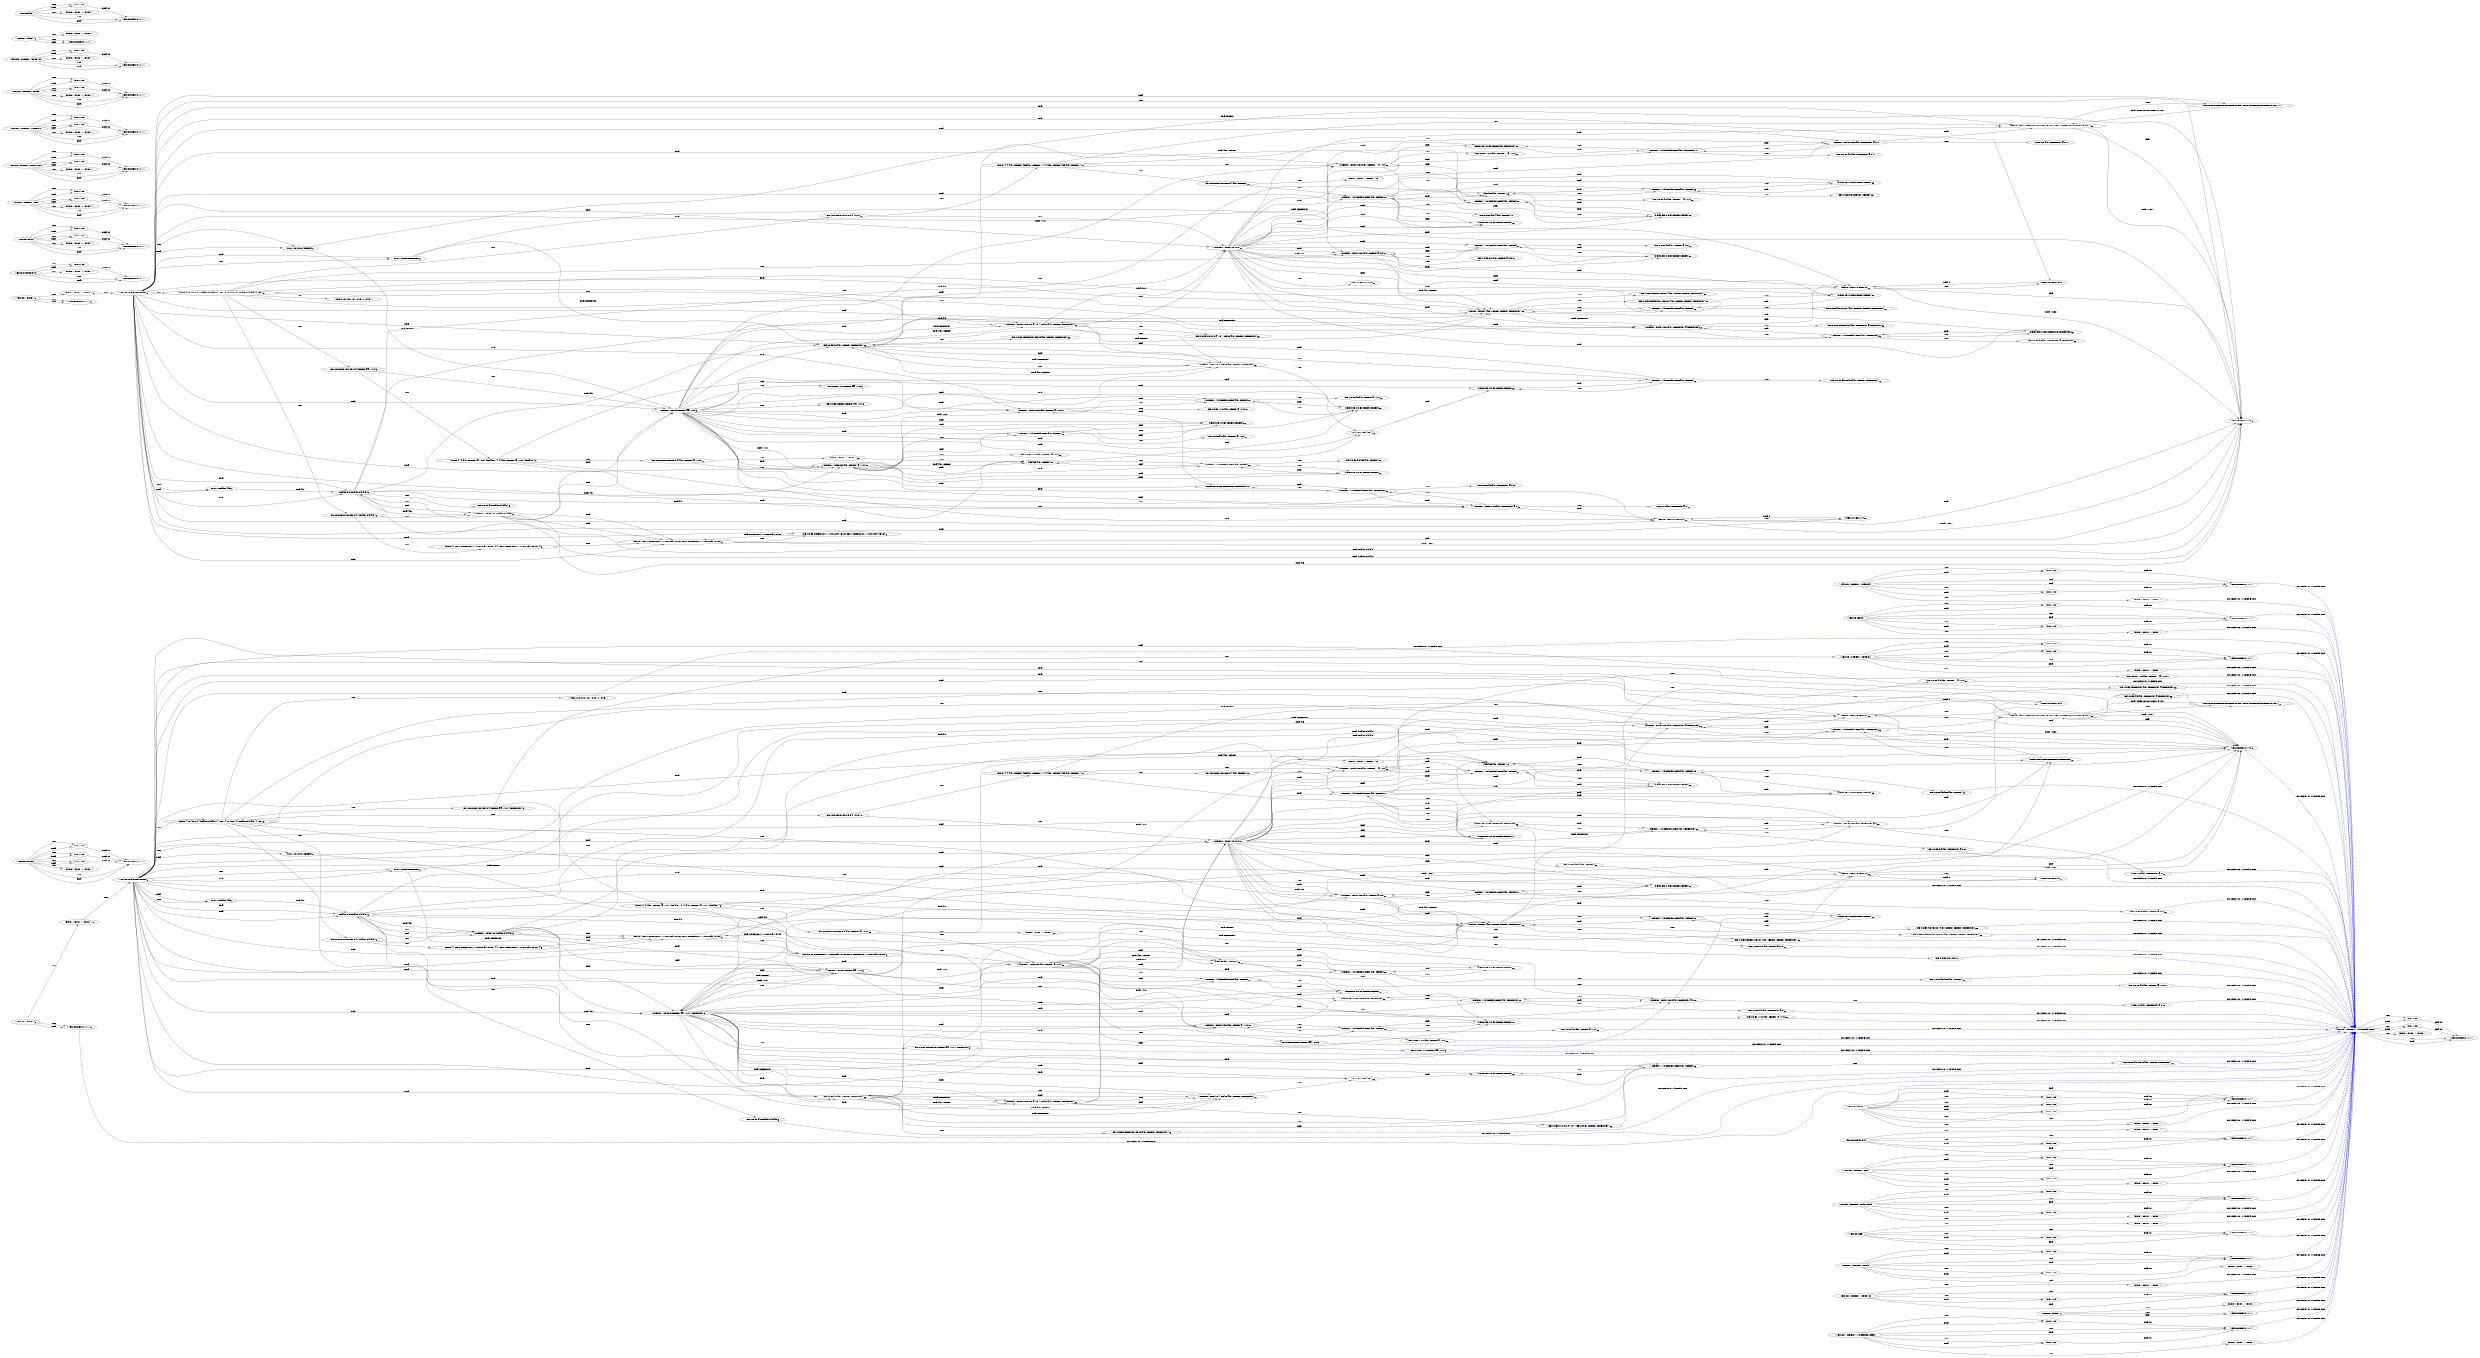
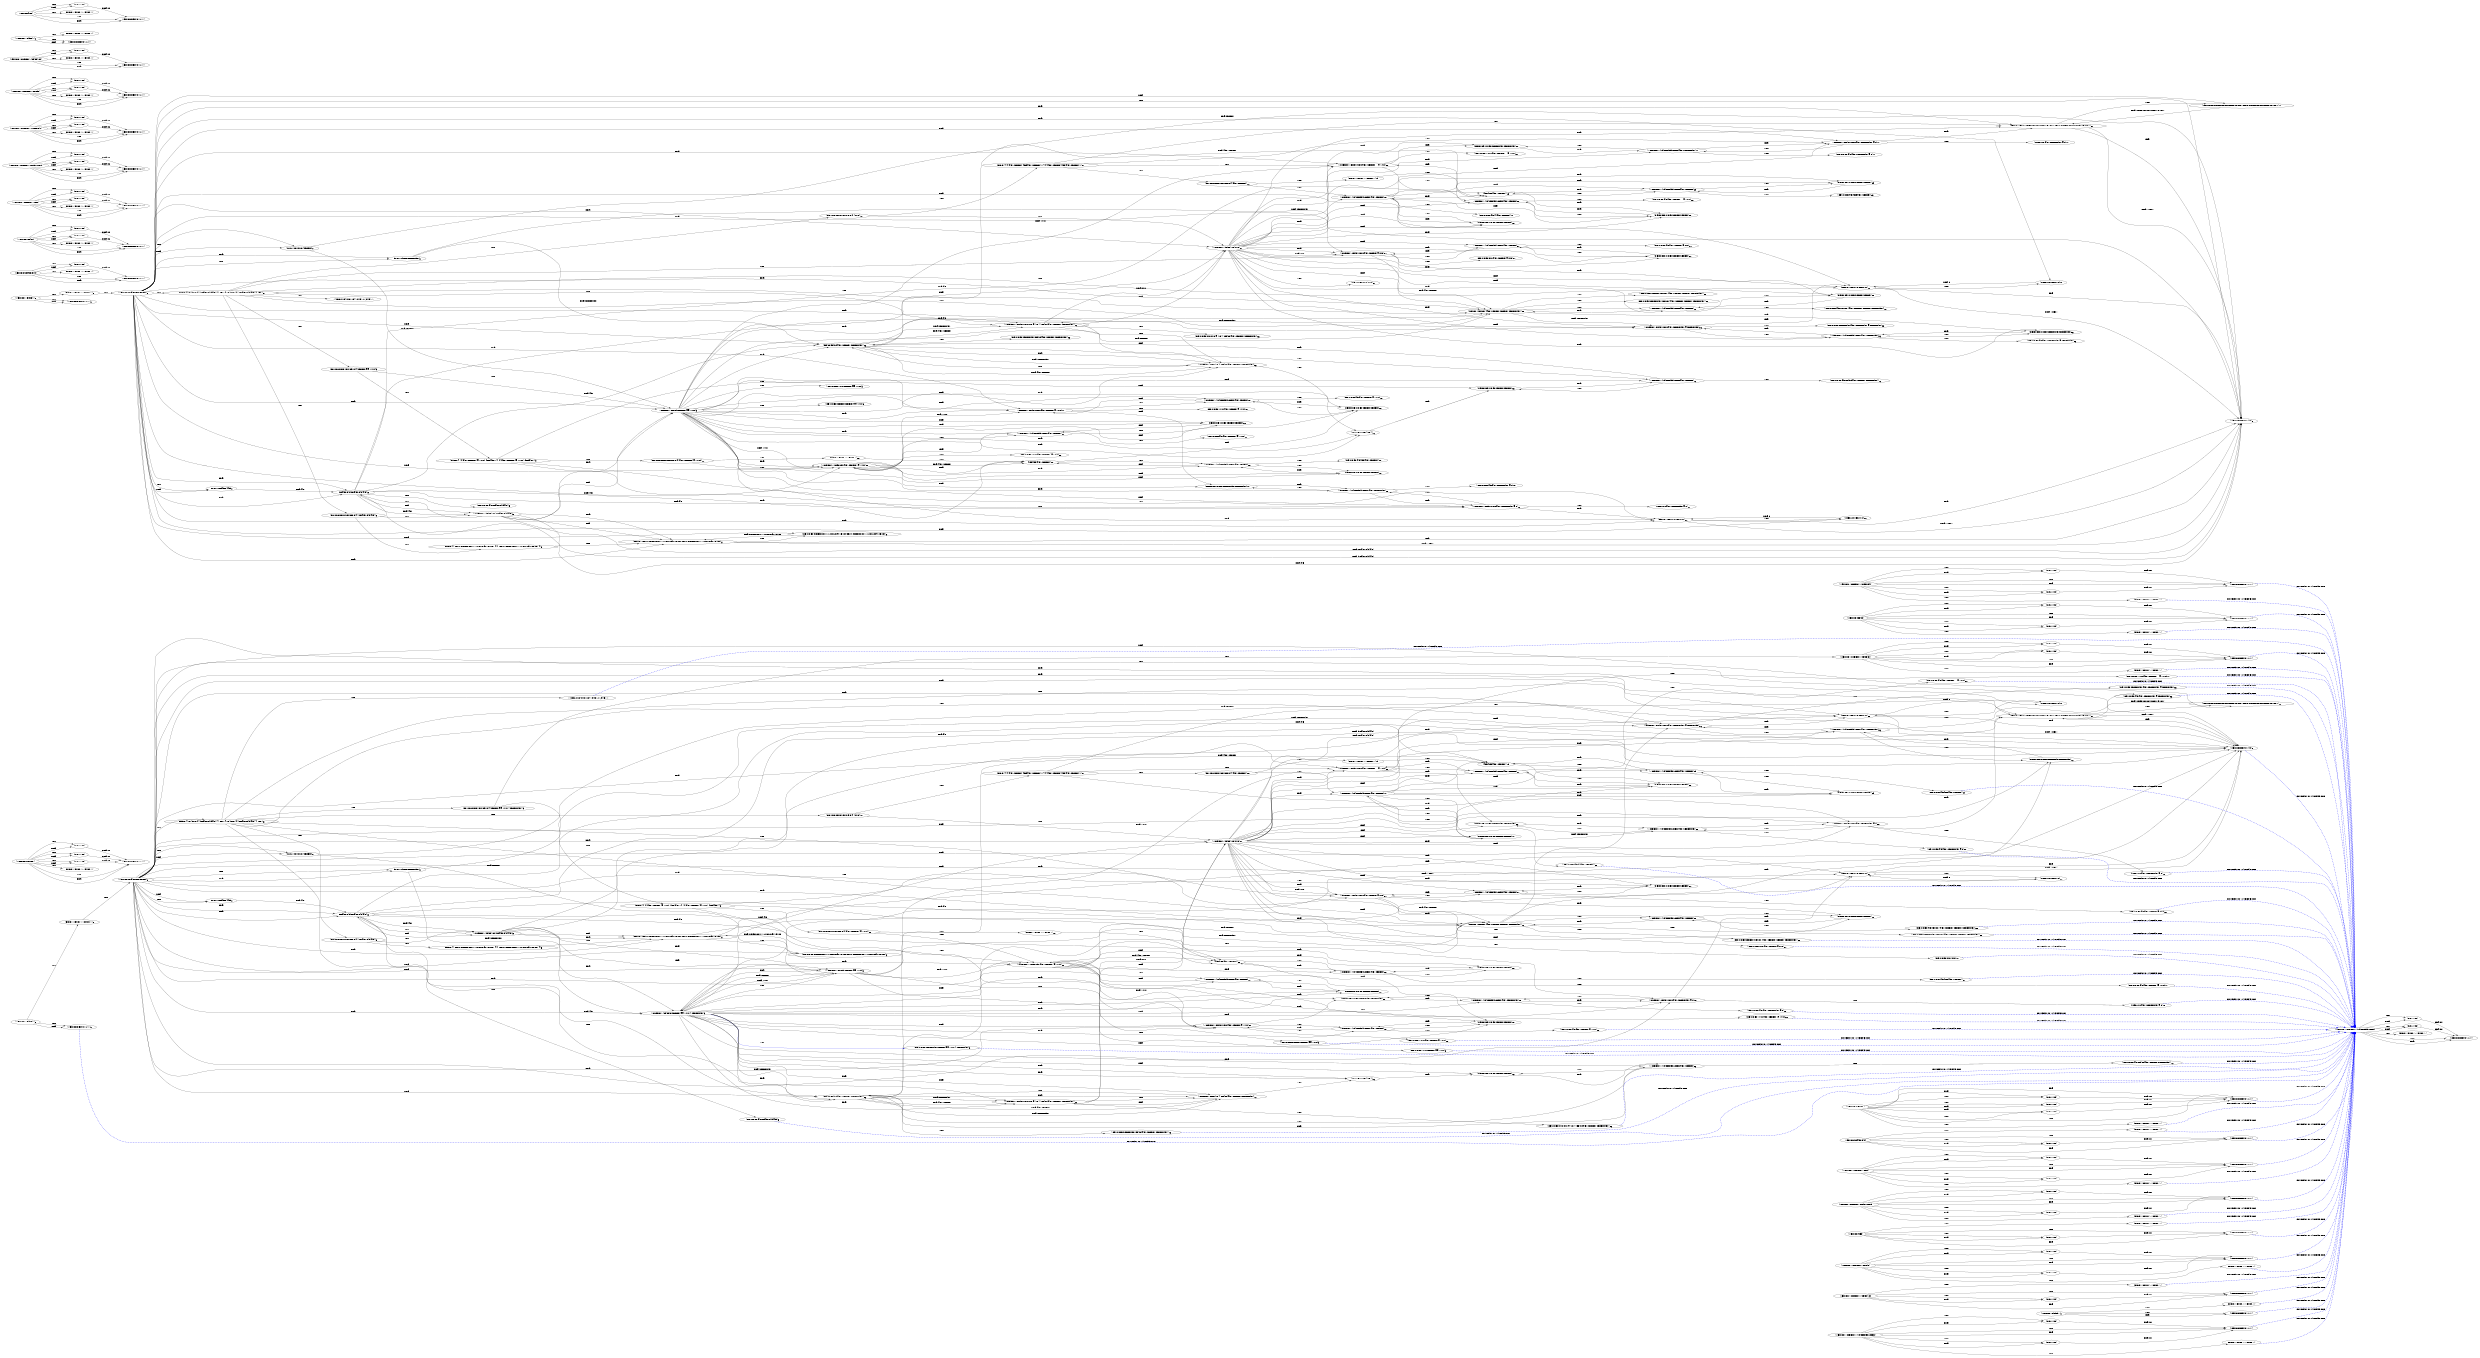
edge "(<operator>.logicalOr,sec_attr == NULL || sec_attr_len)" -> "(IDENTIFIER,sec_attr_len,sec_attr == NULL || sec_attr_len)": color black -> blue
